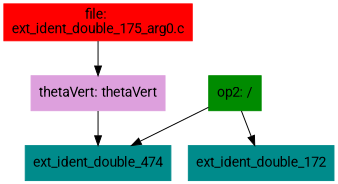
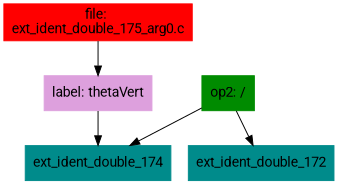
node "thetaVert: thetaVert": label "thetaVert: thetaVert" -> "label: thetaVert"
node "ext_ident_double_474": label "ext_ident_double_474" -> "ext_ident_double_174"
